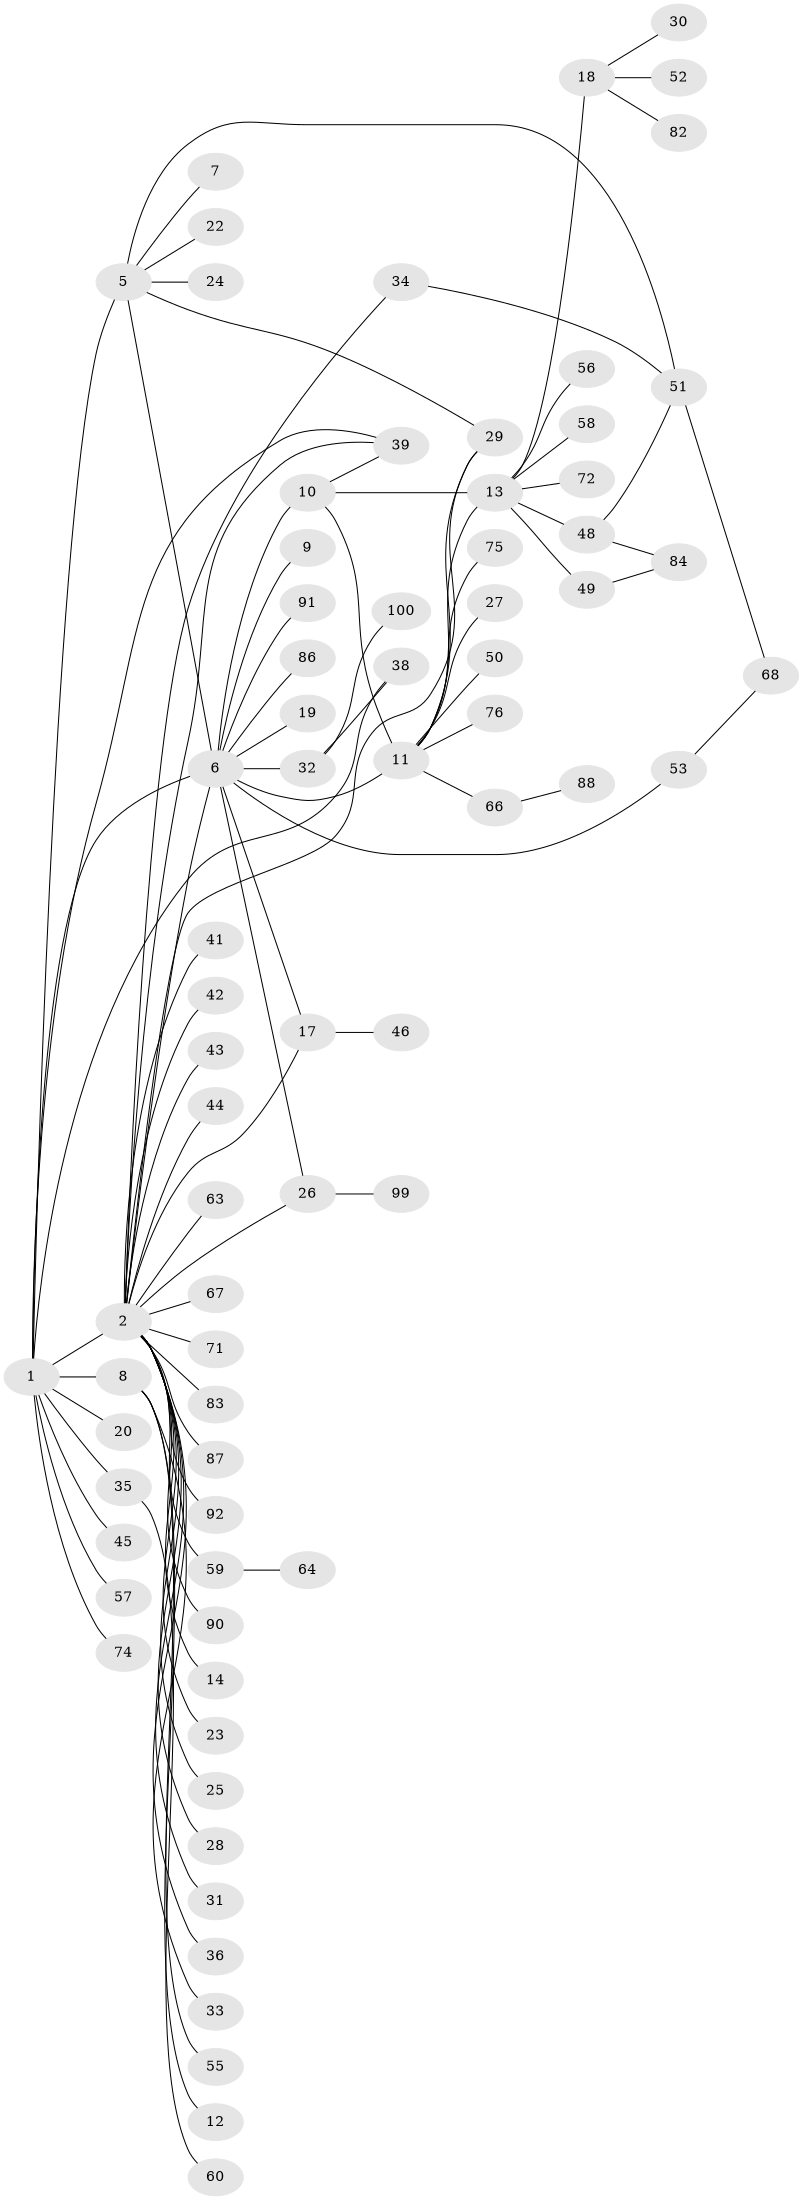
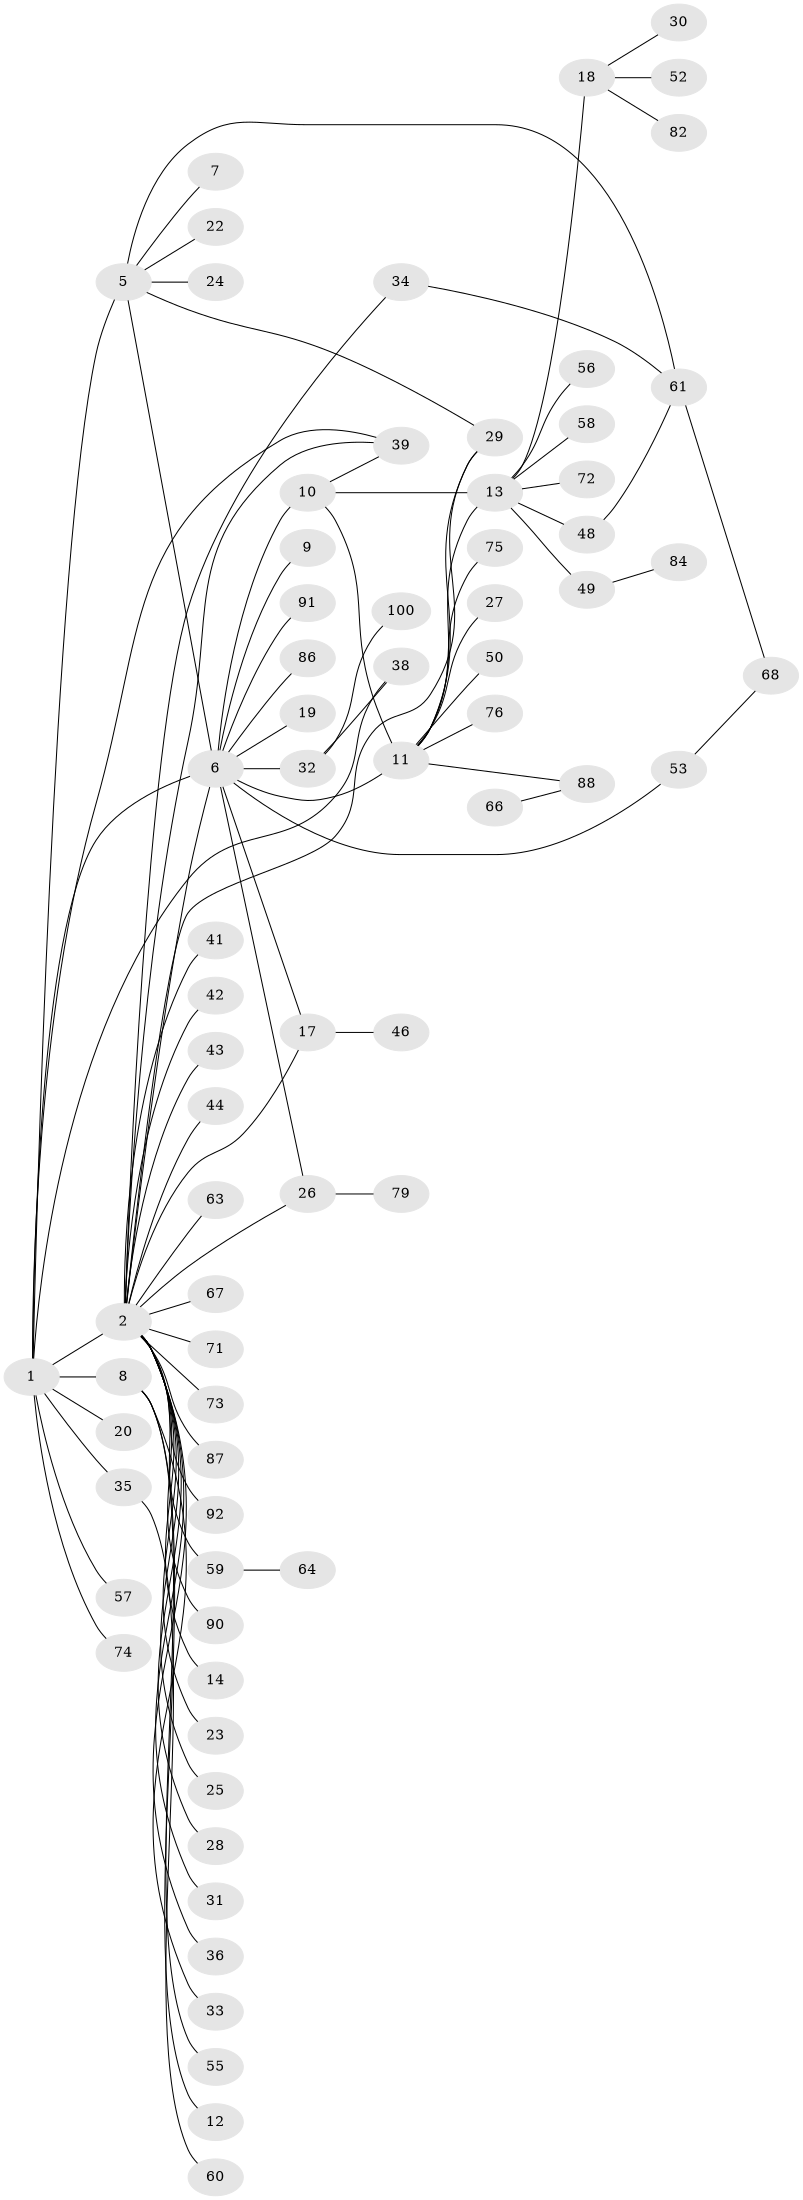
node "51": label "51" -> "61"
edge "48" -- "84": removed
edge "11" -- "66": now "11" -- "88"
node "99": label "99" -> "79"
node "83": label "83" -> "73"
node "45": removed
